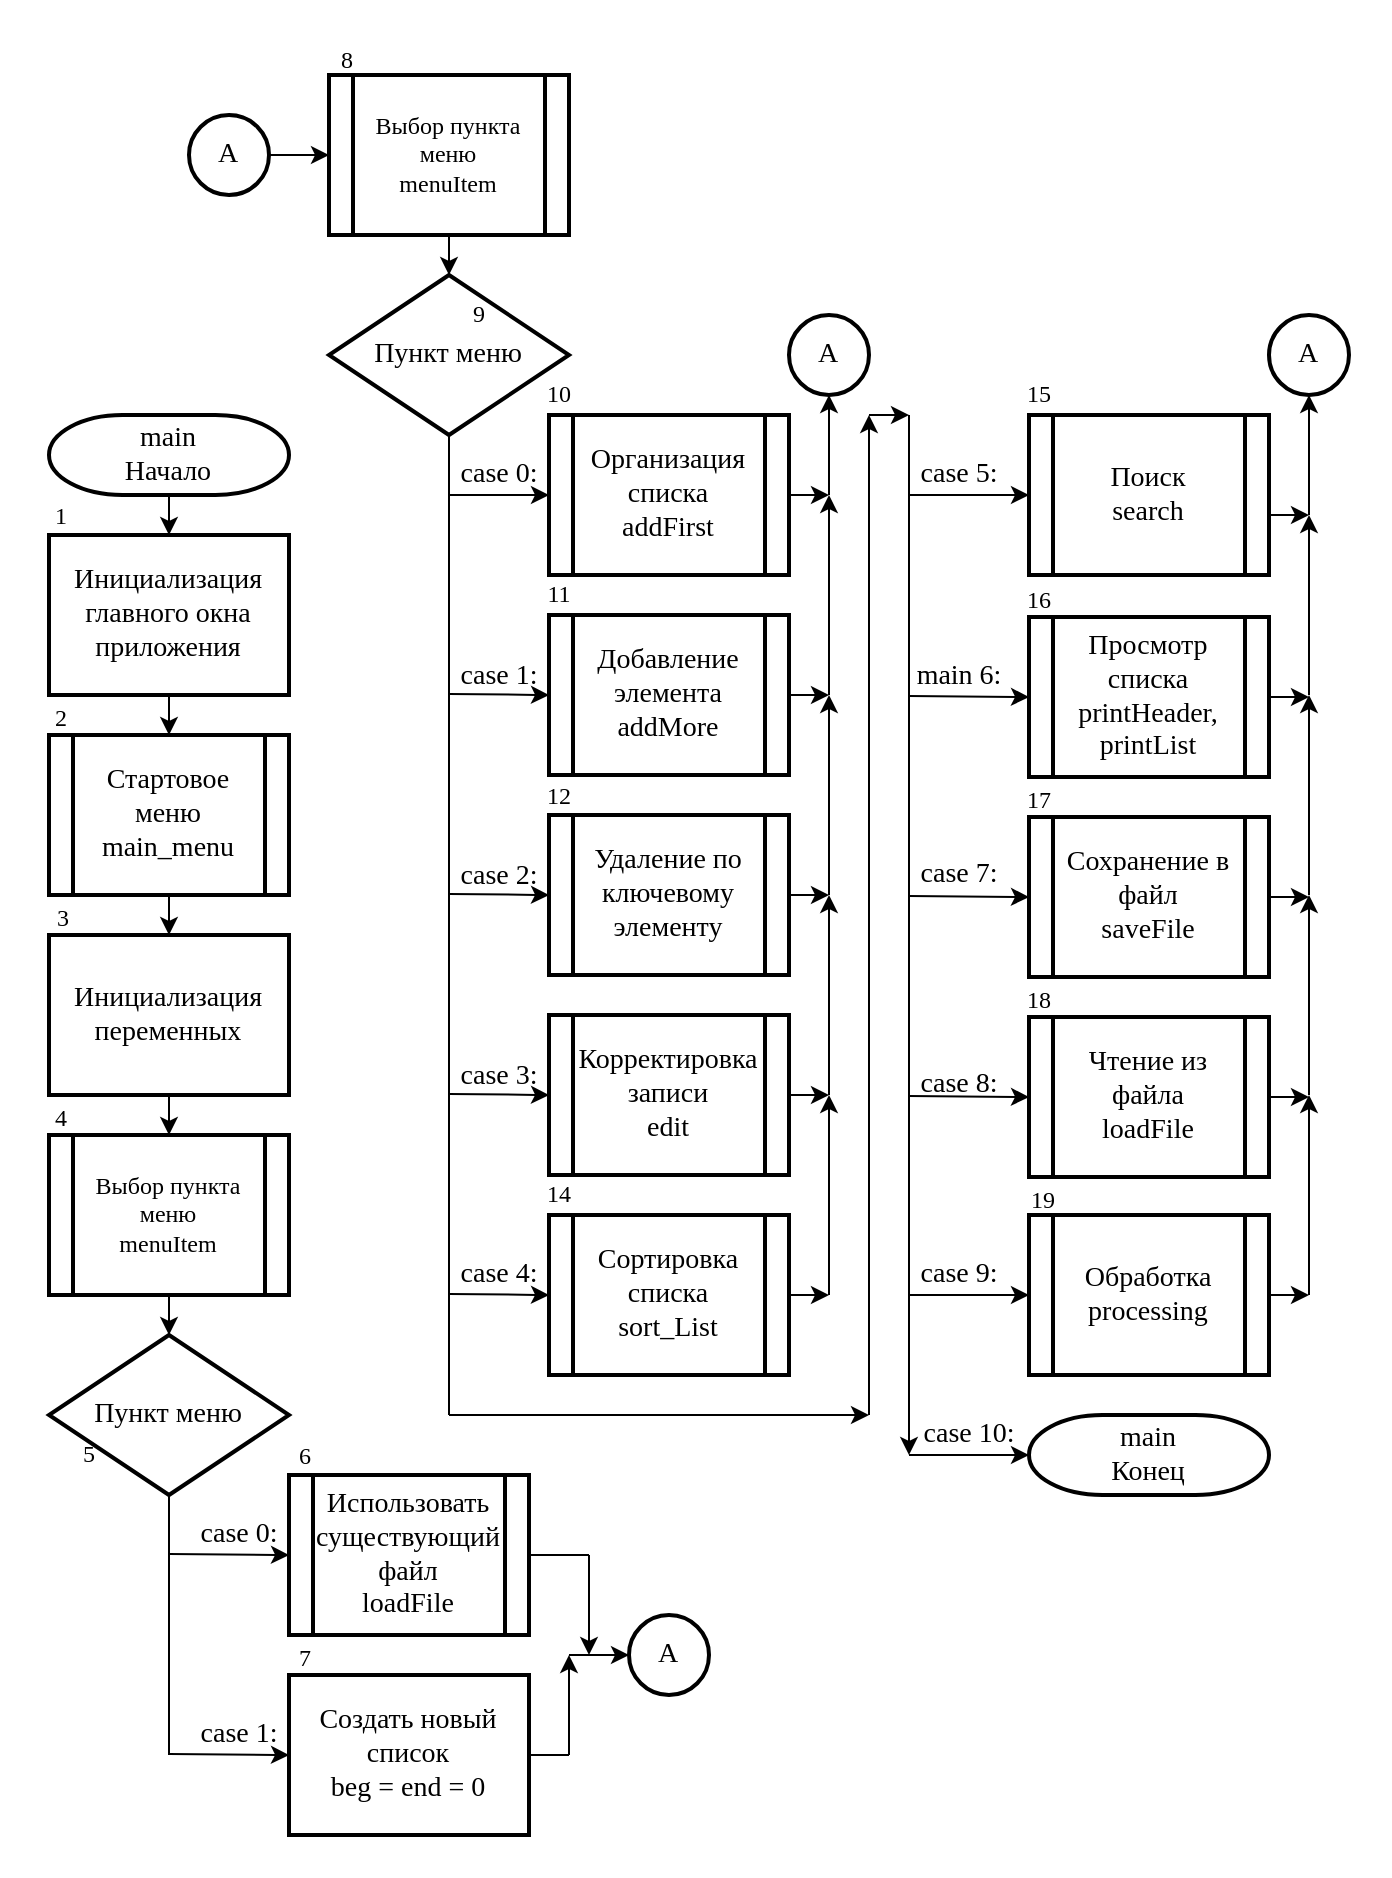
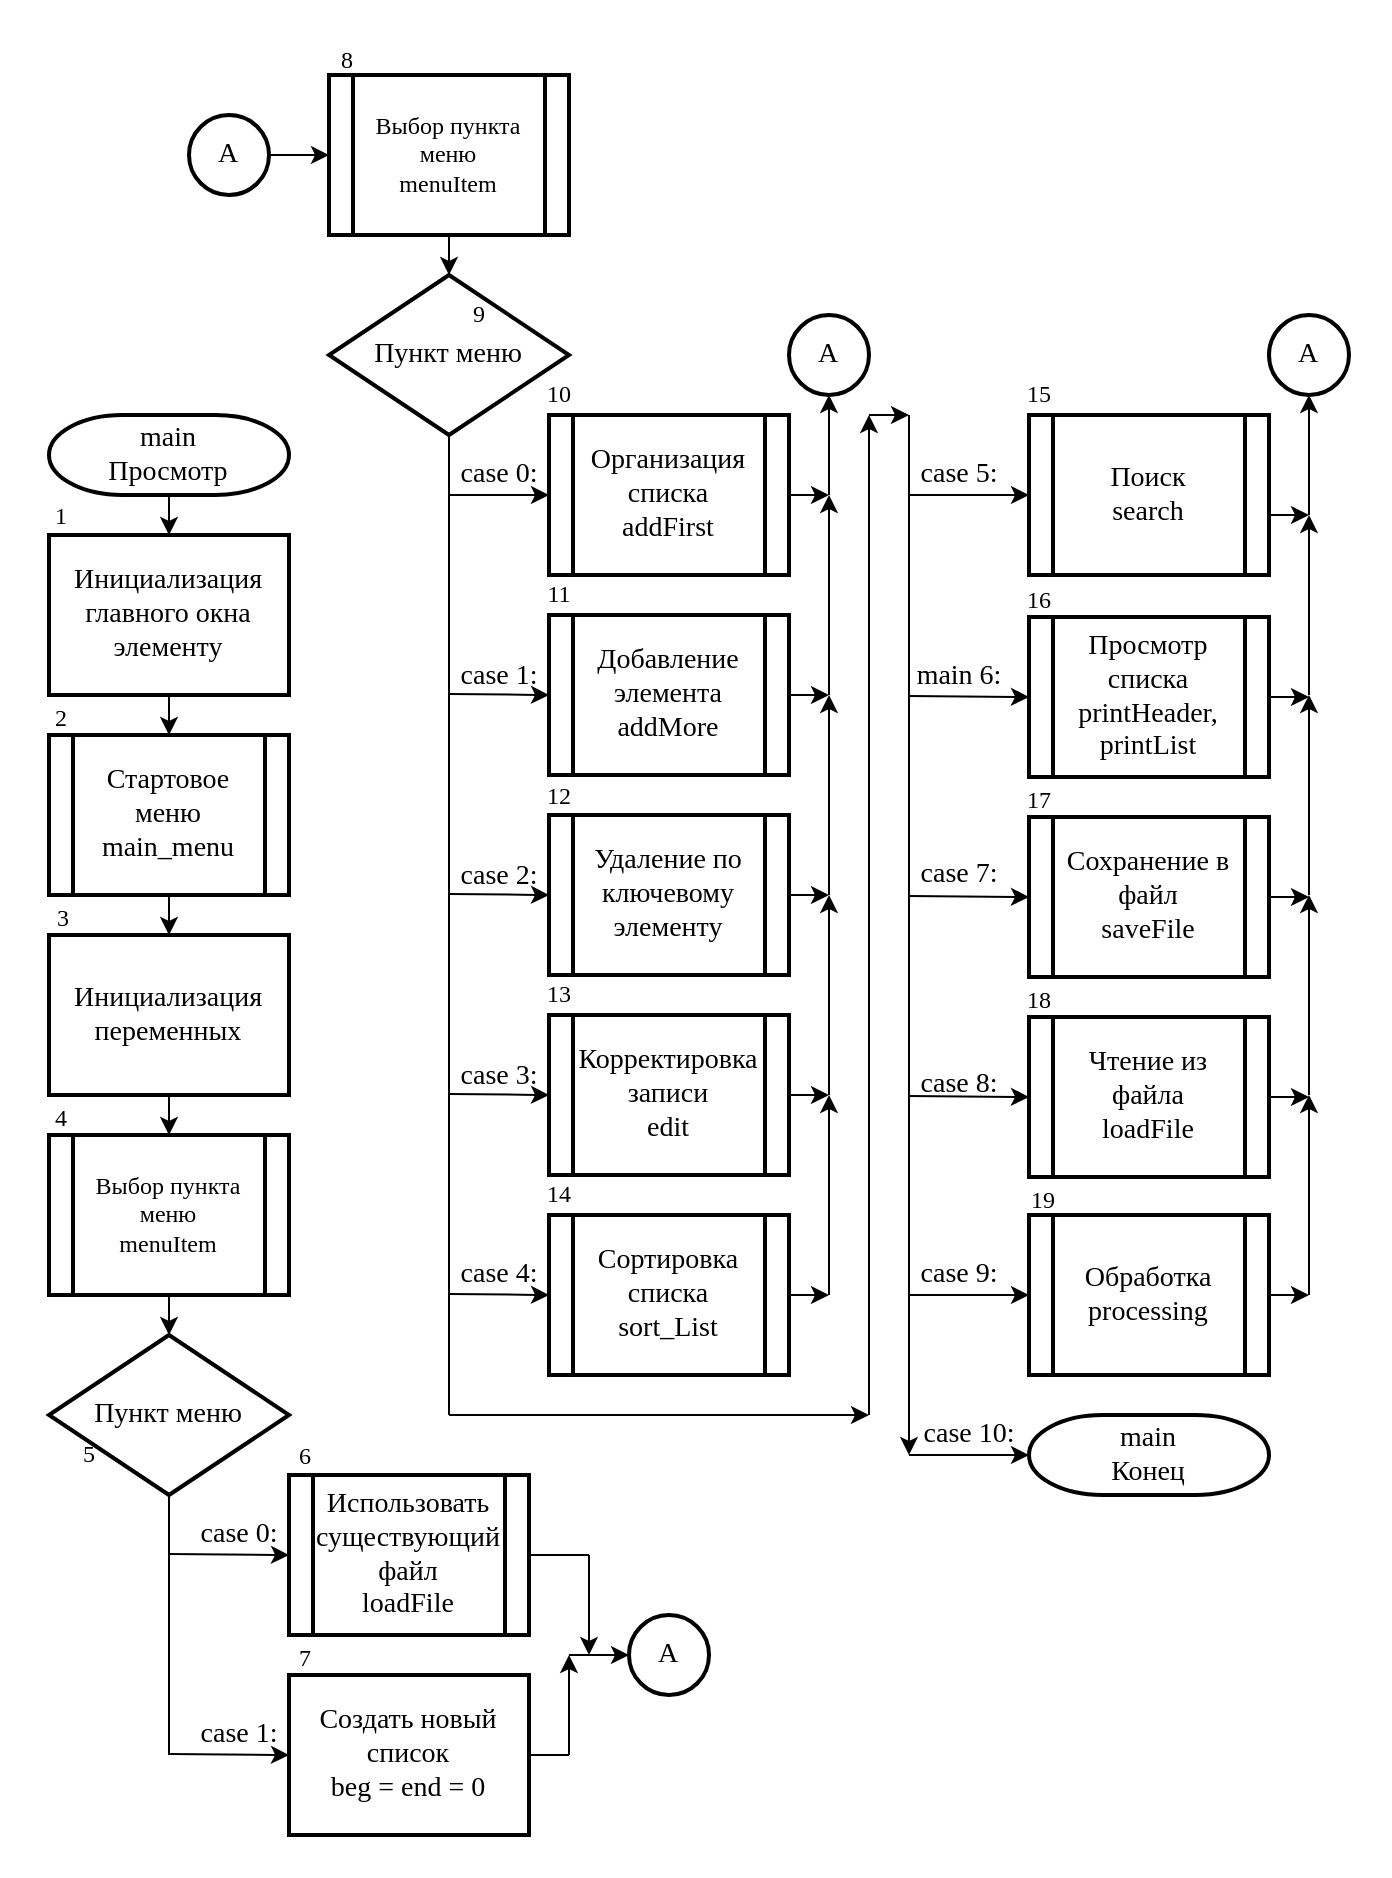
node "main Начало": label "main Начало" -> "main Просмотр"
node "Инициализация главного окна приложения": label "Инициализация главного окна приложения" -> "Инициализация главного окна элементу"
node "13": added
